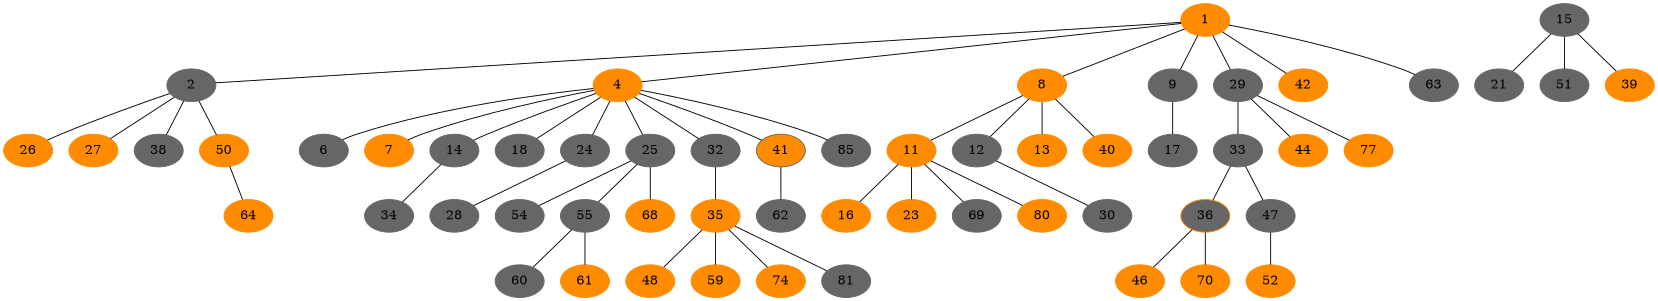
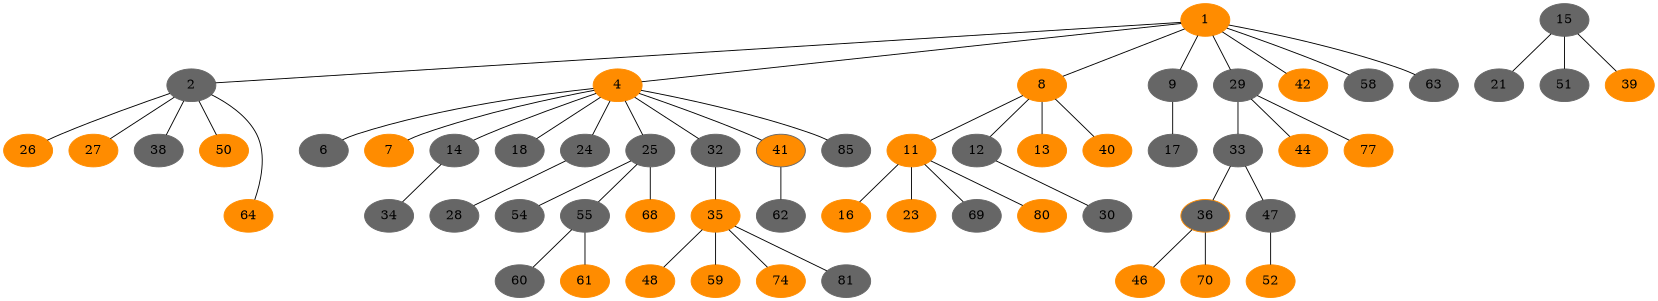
node "58": added
edge "50" -- "64": now "2" -- "64"
